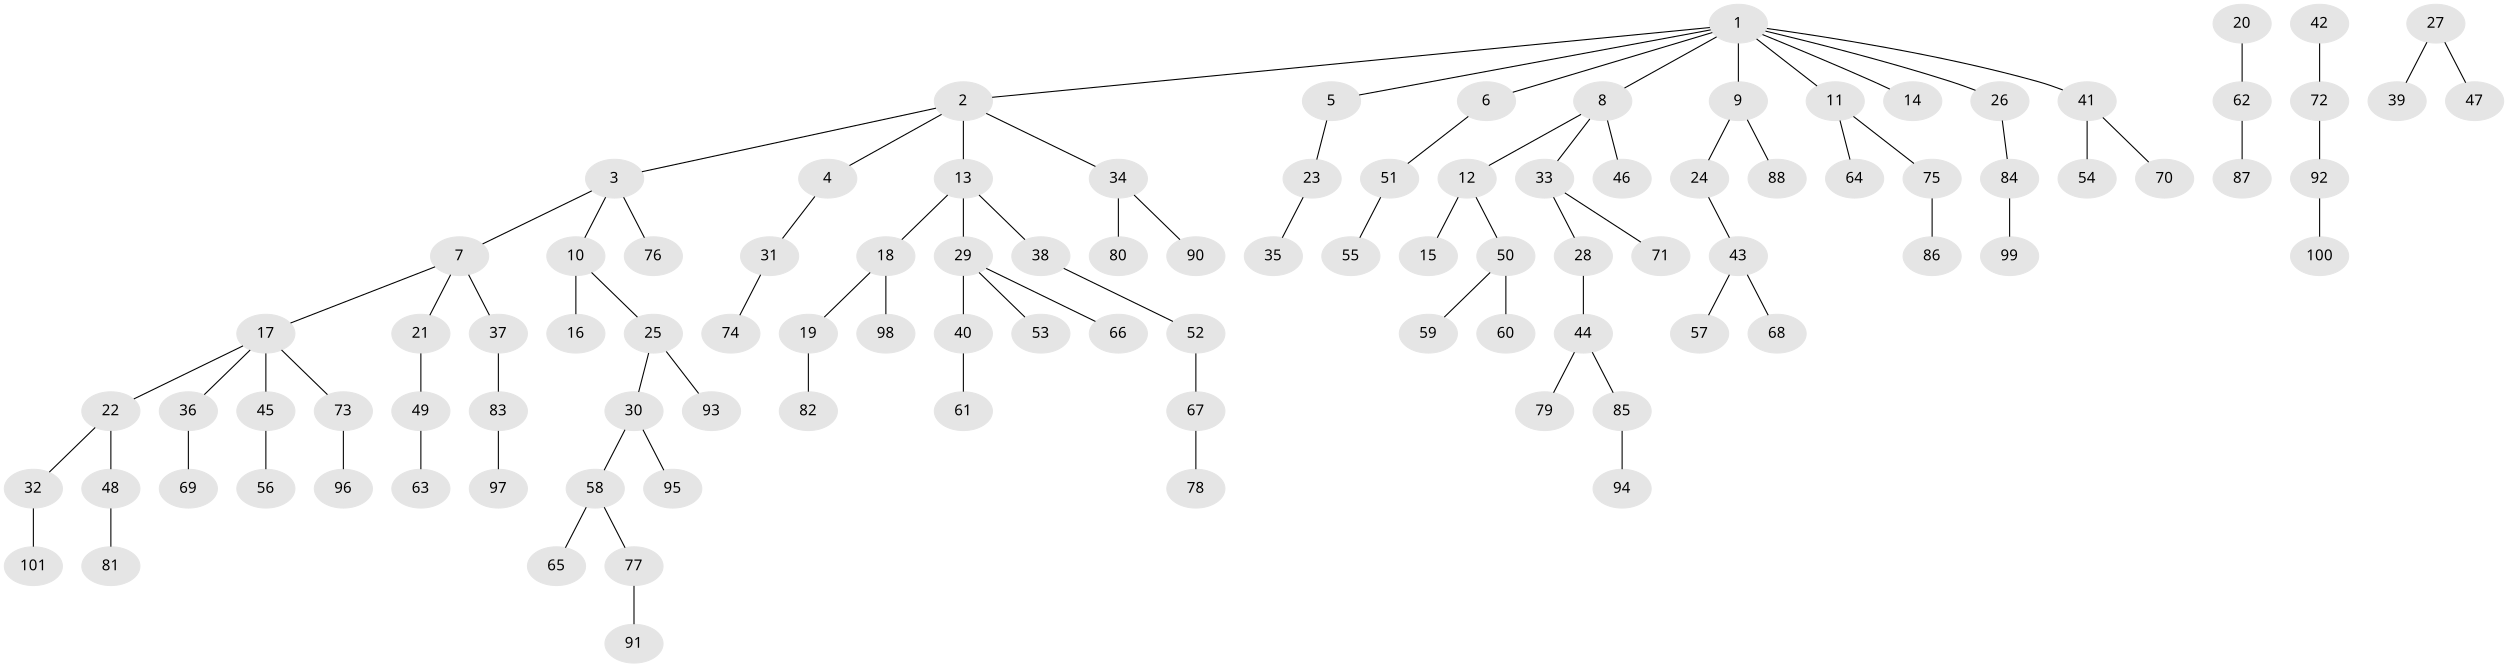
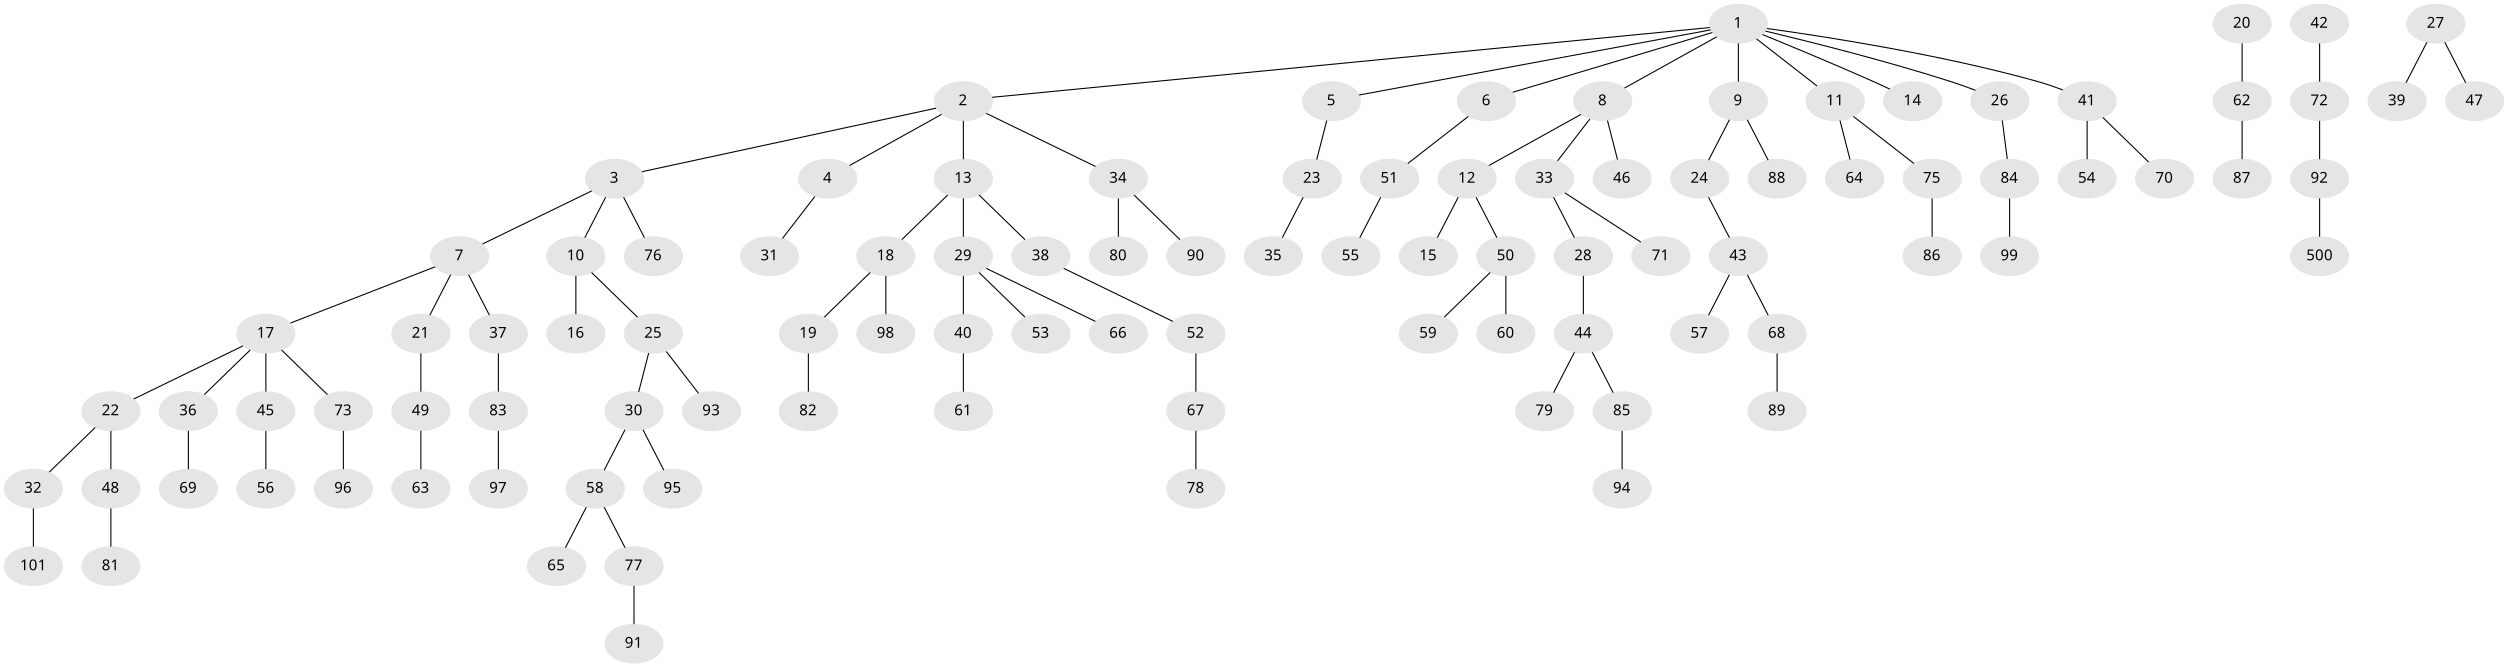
node "100": label "100" -> "500"
node "74": removed
node "89": added
